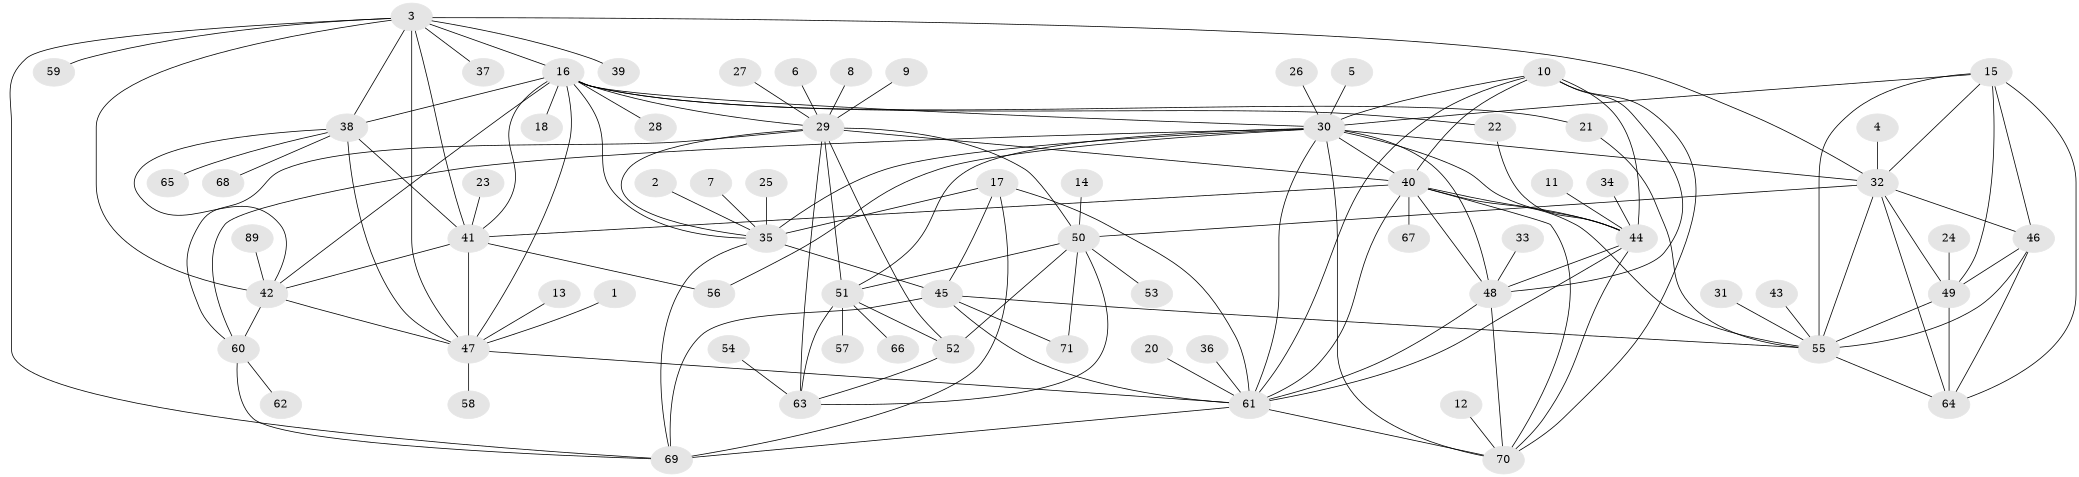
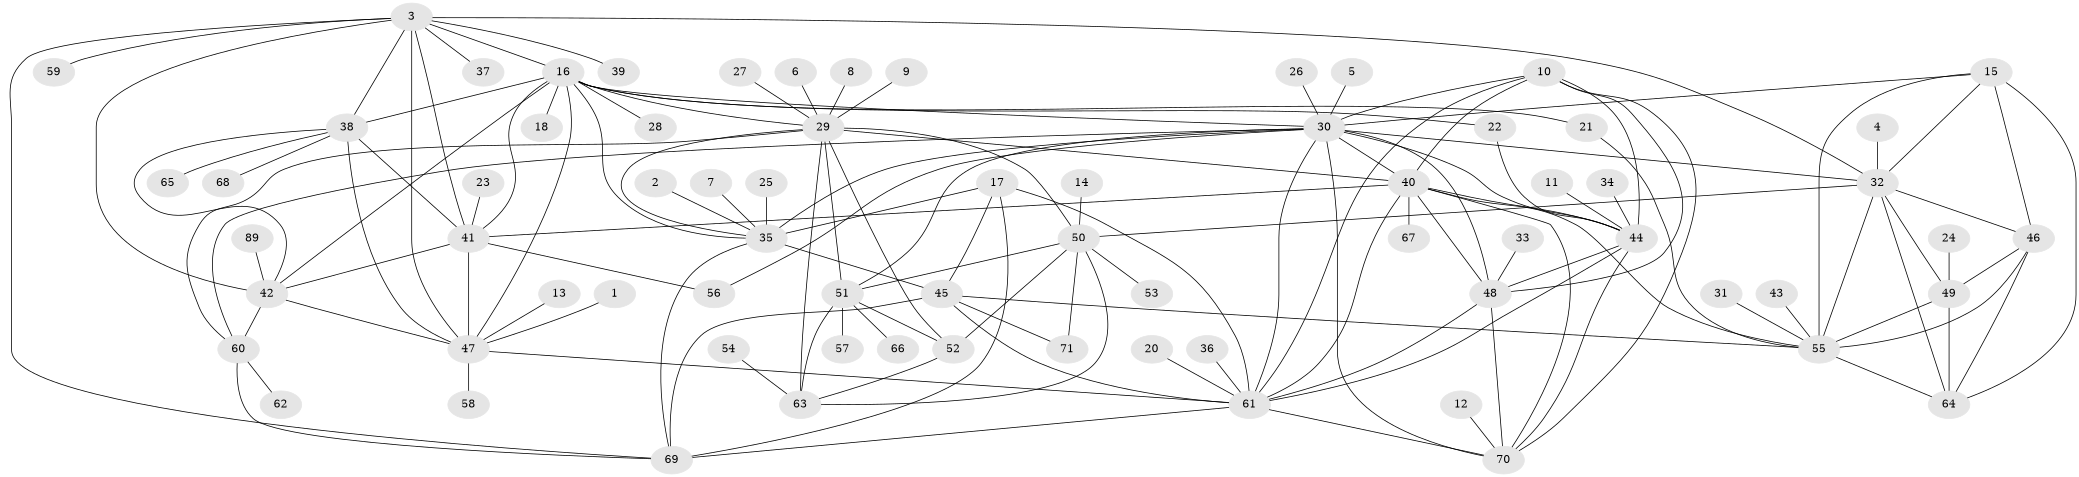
edge "15" -- "49": removed
